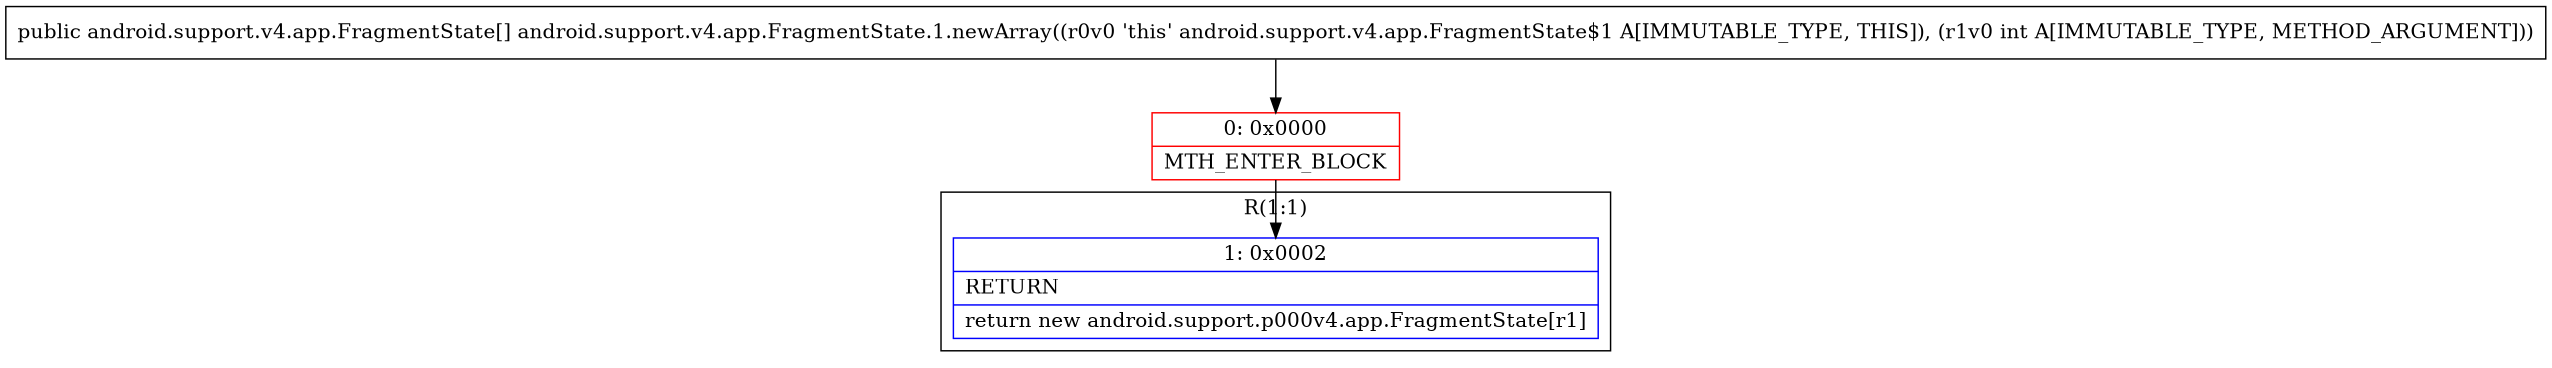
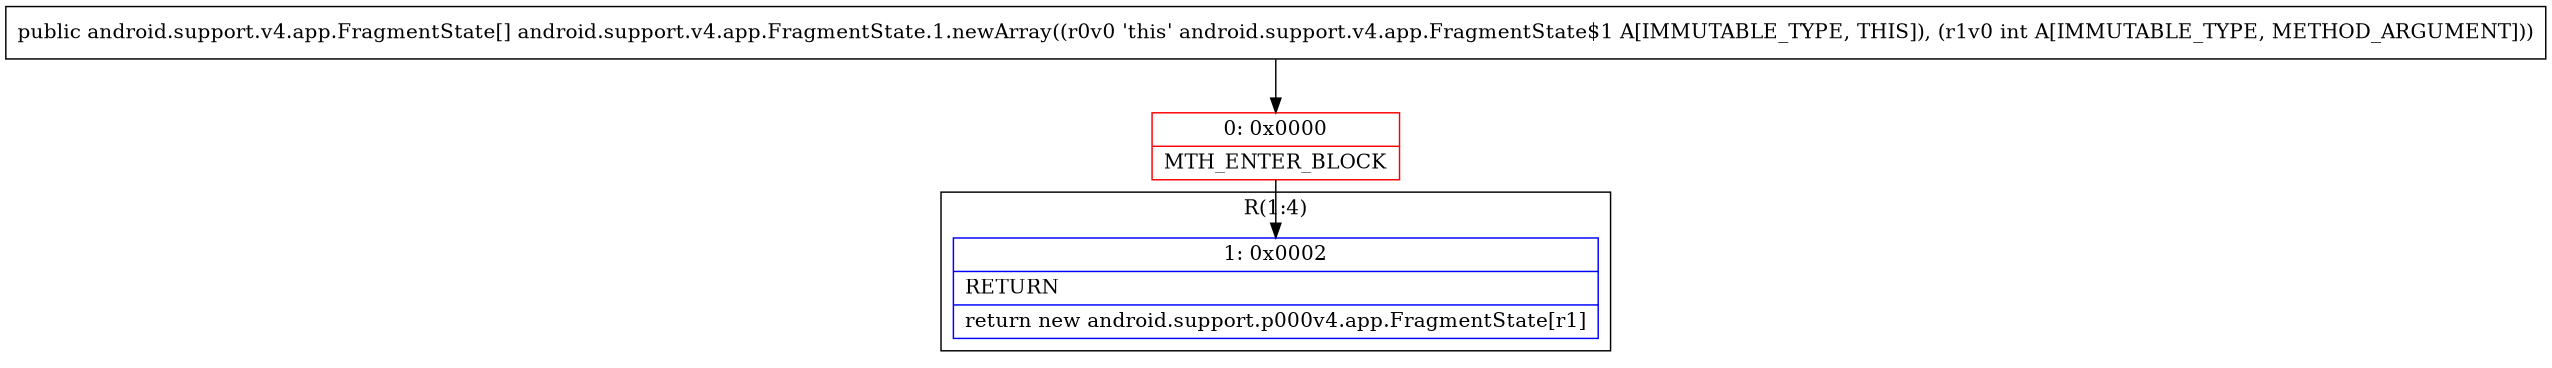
cluster "R(1:1)": label "R(1:1)" -> "R(1:4)"
